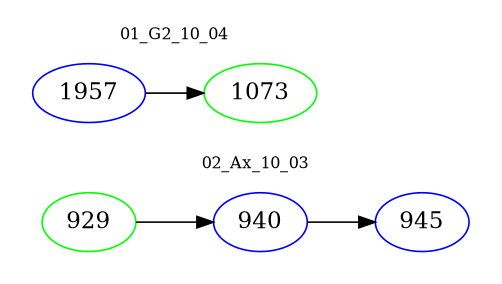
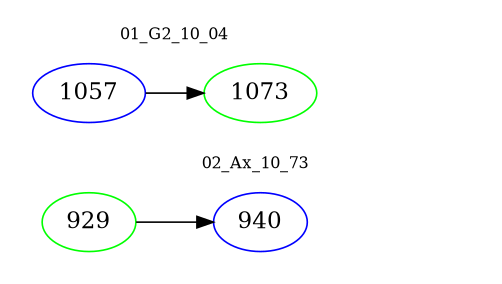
node "1957": label "1957" -> "1057"
cluster "02_Ax_10_03": label "02_Ax_10_03" -> "02_Ax_10_73"
node "945": removed
